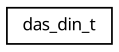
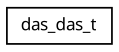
node "das_din_t": label "das_din_t" -> "das_das_t"
